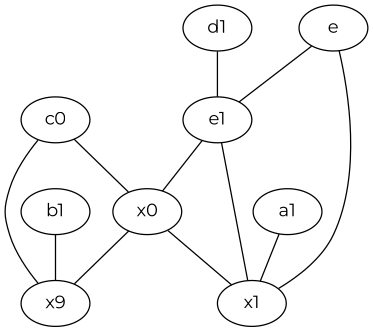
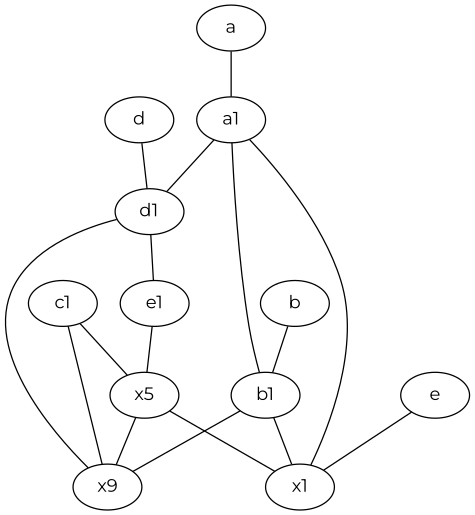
node "a": added
edge "e" -- "e1": removed
node "c0": label "c0" -> "c1"
node "d": added
edge "a1" -- "d1": added
node "x0": label "x0" -> "x5"
edge "e1" -- "x1": now "b1" -- "x1"
edge "a1" -- "b1": added
node "b": added
edge "d1" -- "x9": added
